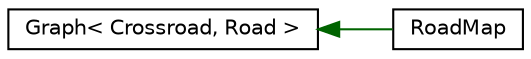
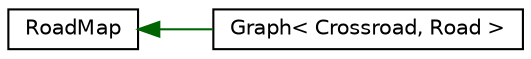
edge "RoadMap" -> "Graph< Crossroad, Road >": reversed
